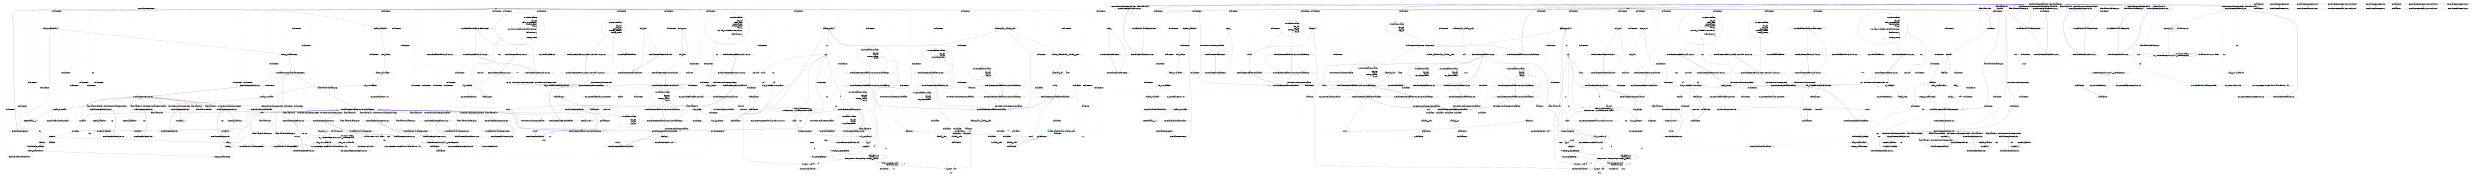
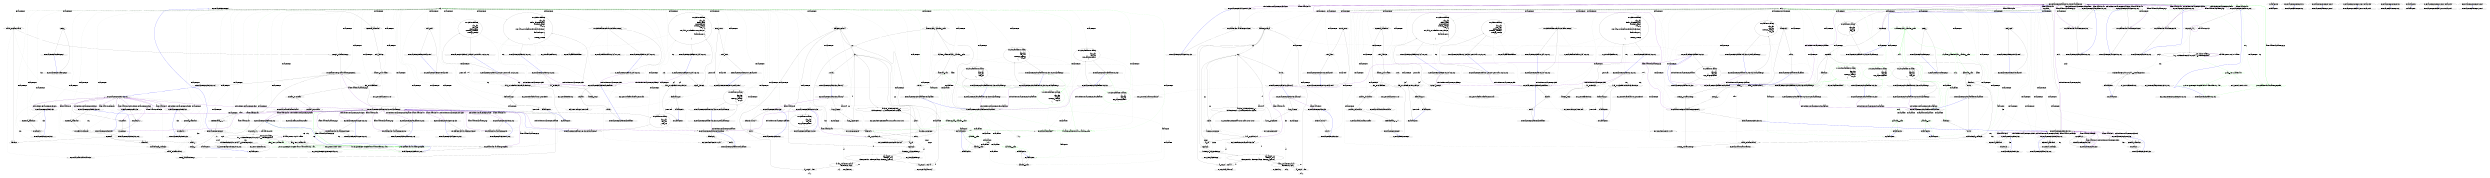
edge "n196" -> "7: param.Name == p.Name": reversed
